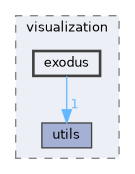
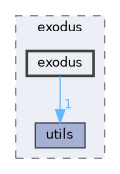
cluster "visualization": label "visualization" -> "exodus"
